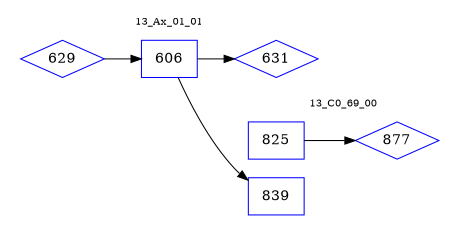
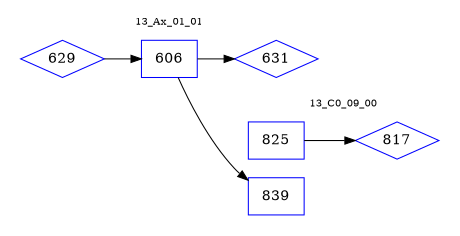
cluster "13_C0_69_00": label "13_C0_69_00" -> "13_C0_09_00"
node "877": label "877" -> "817"
